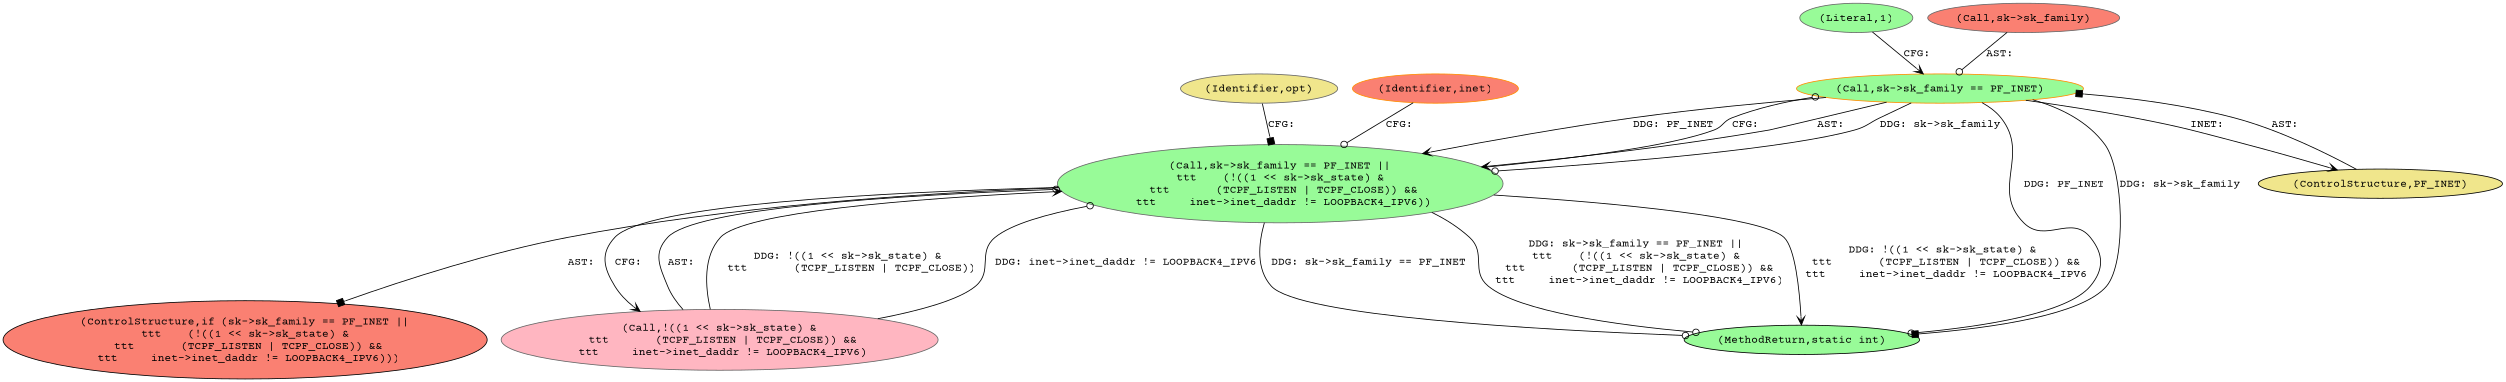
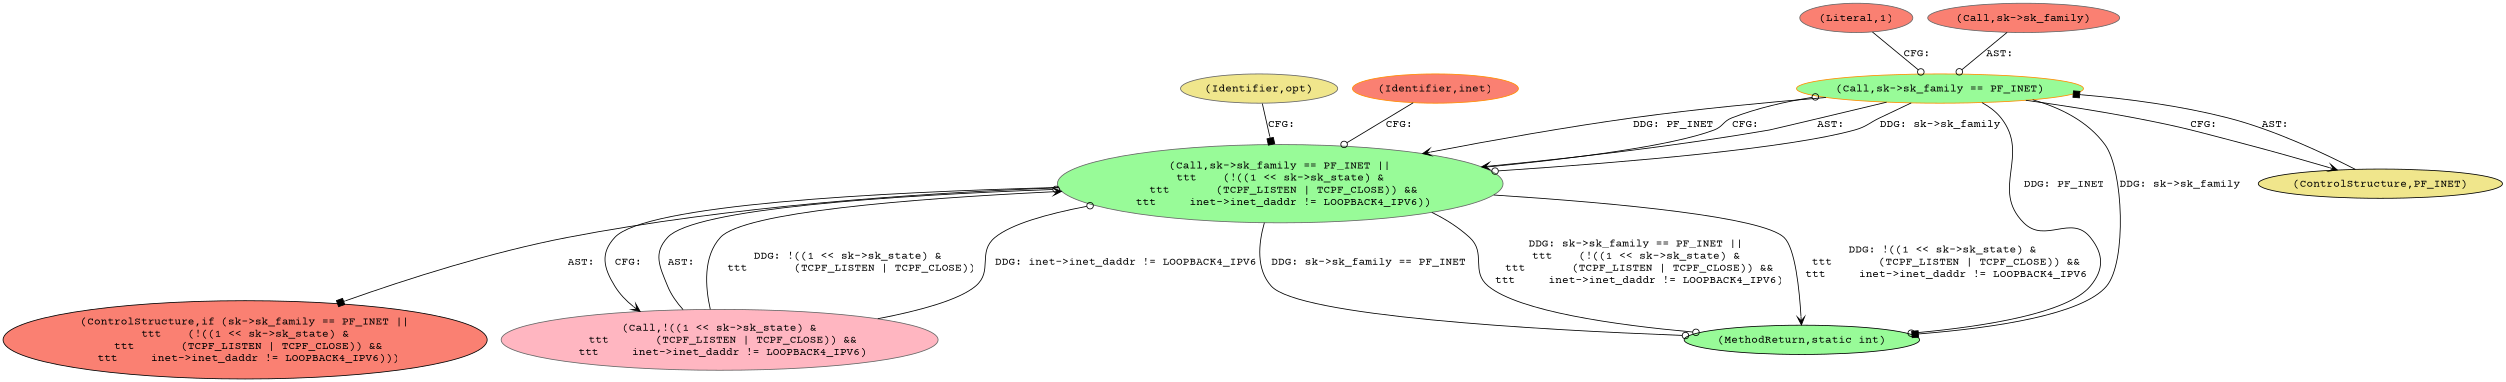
node "(Literal,1)": fillcolor palegreen -> salmon
edge "(Literal,1)" -> "(Call,sk->sk_family == PF_INET)": arrowhead vee -> odot
edge "(Call,sk->sk_family == PF_INET)" -> "(ControlStructure,PF_INET)": label "INET: " -> "CFG: "
